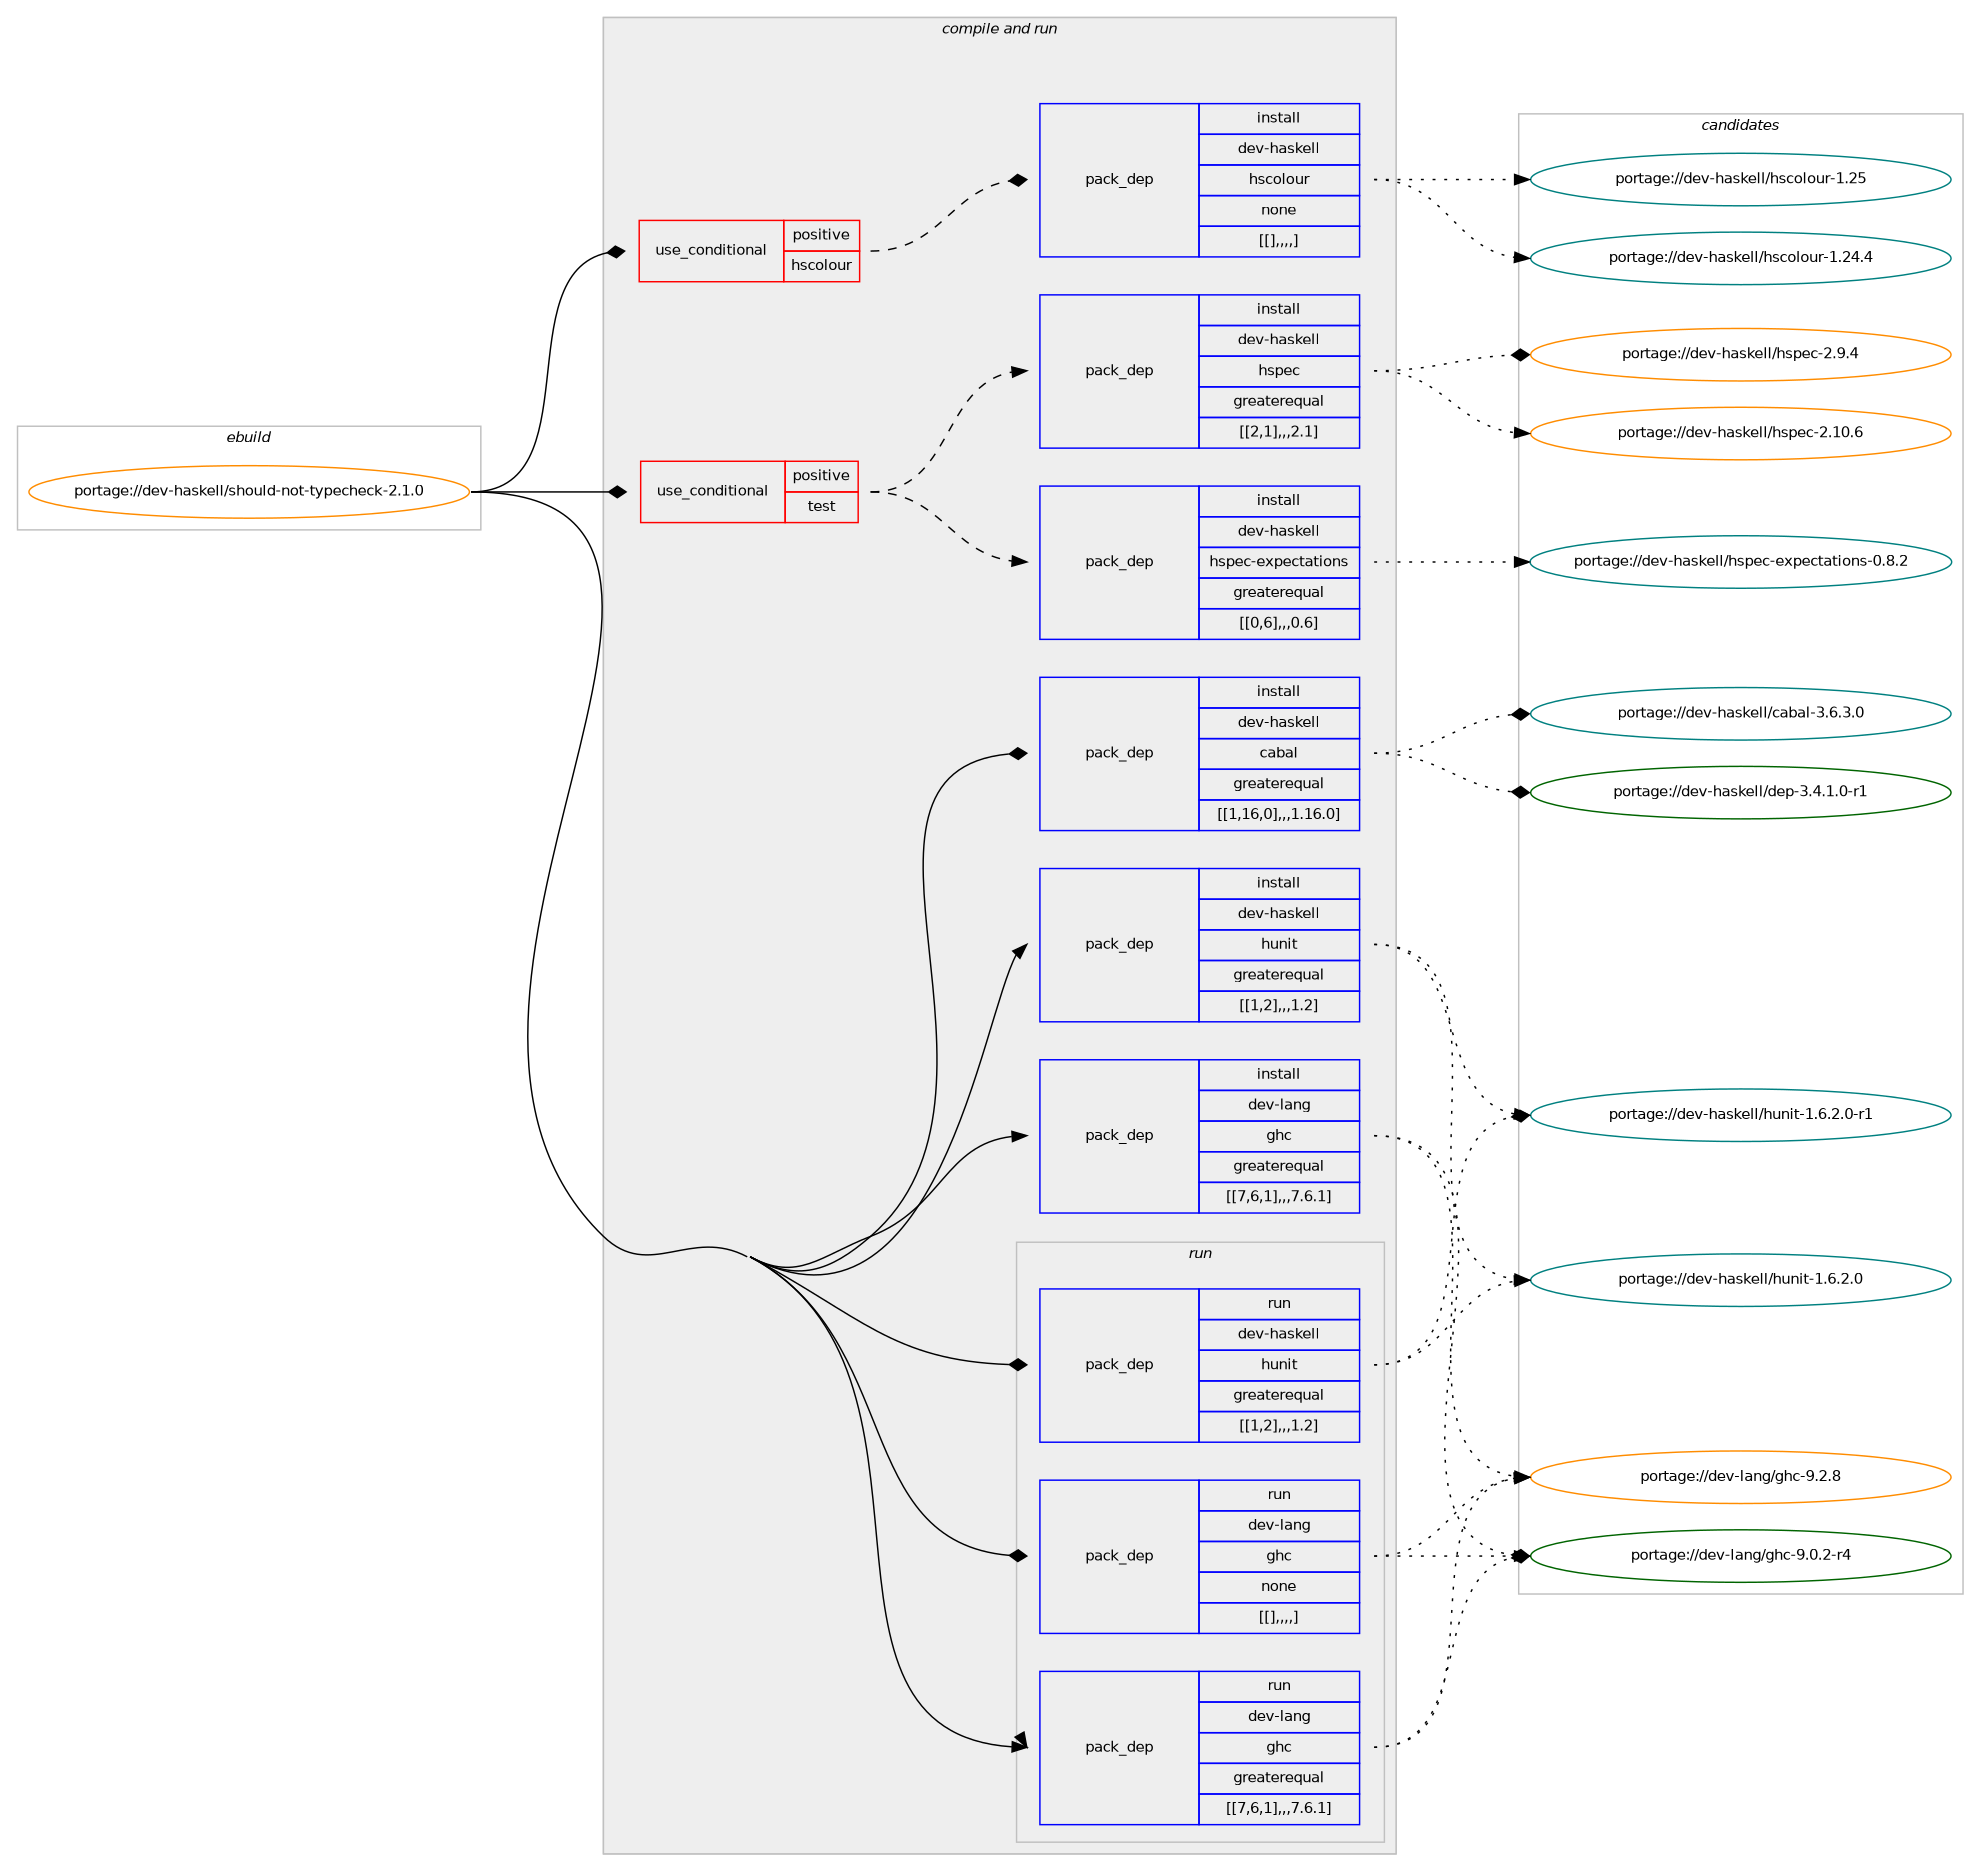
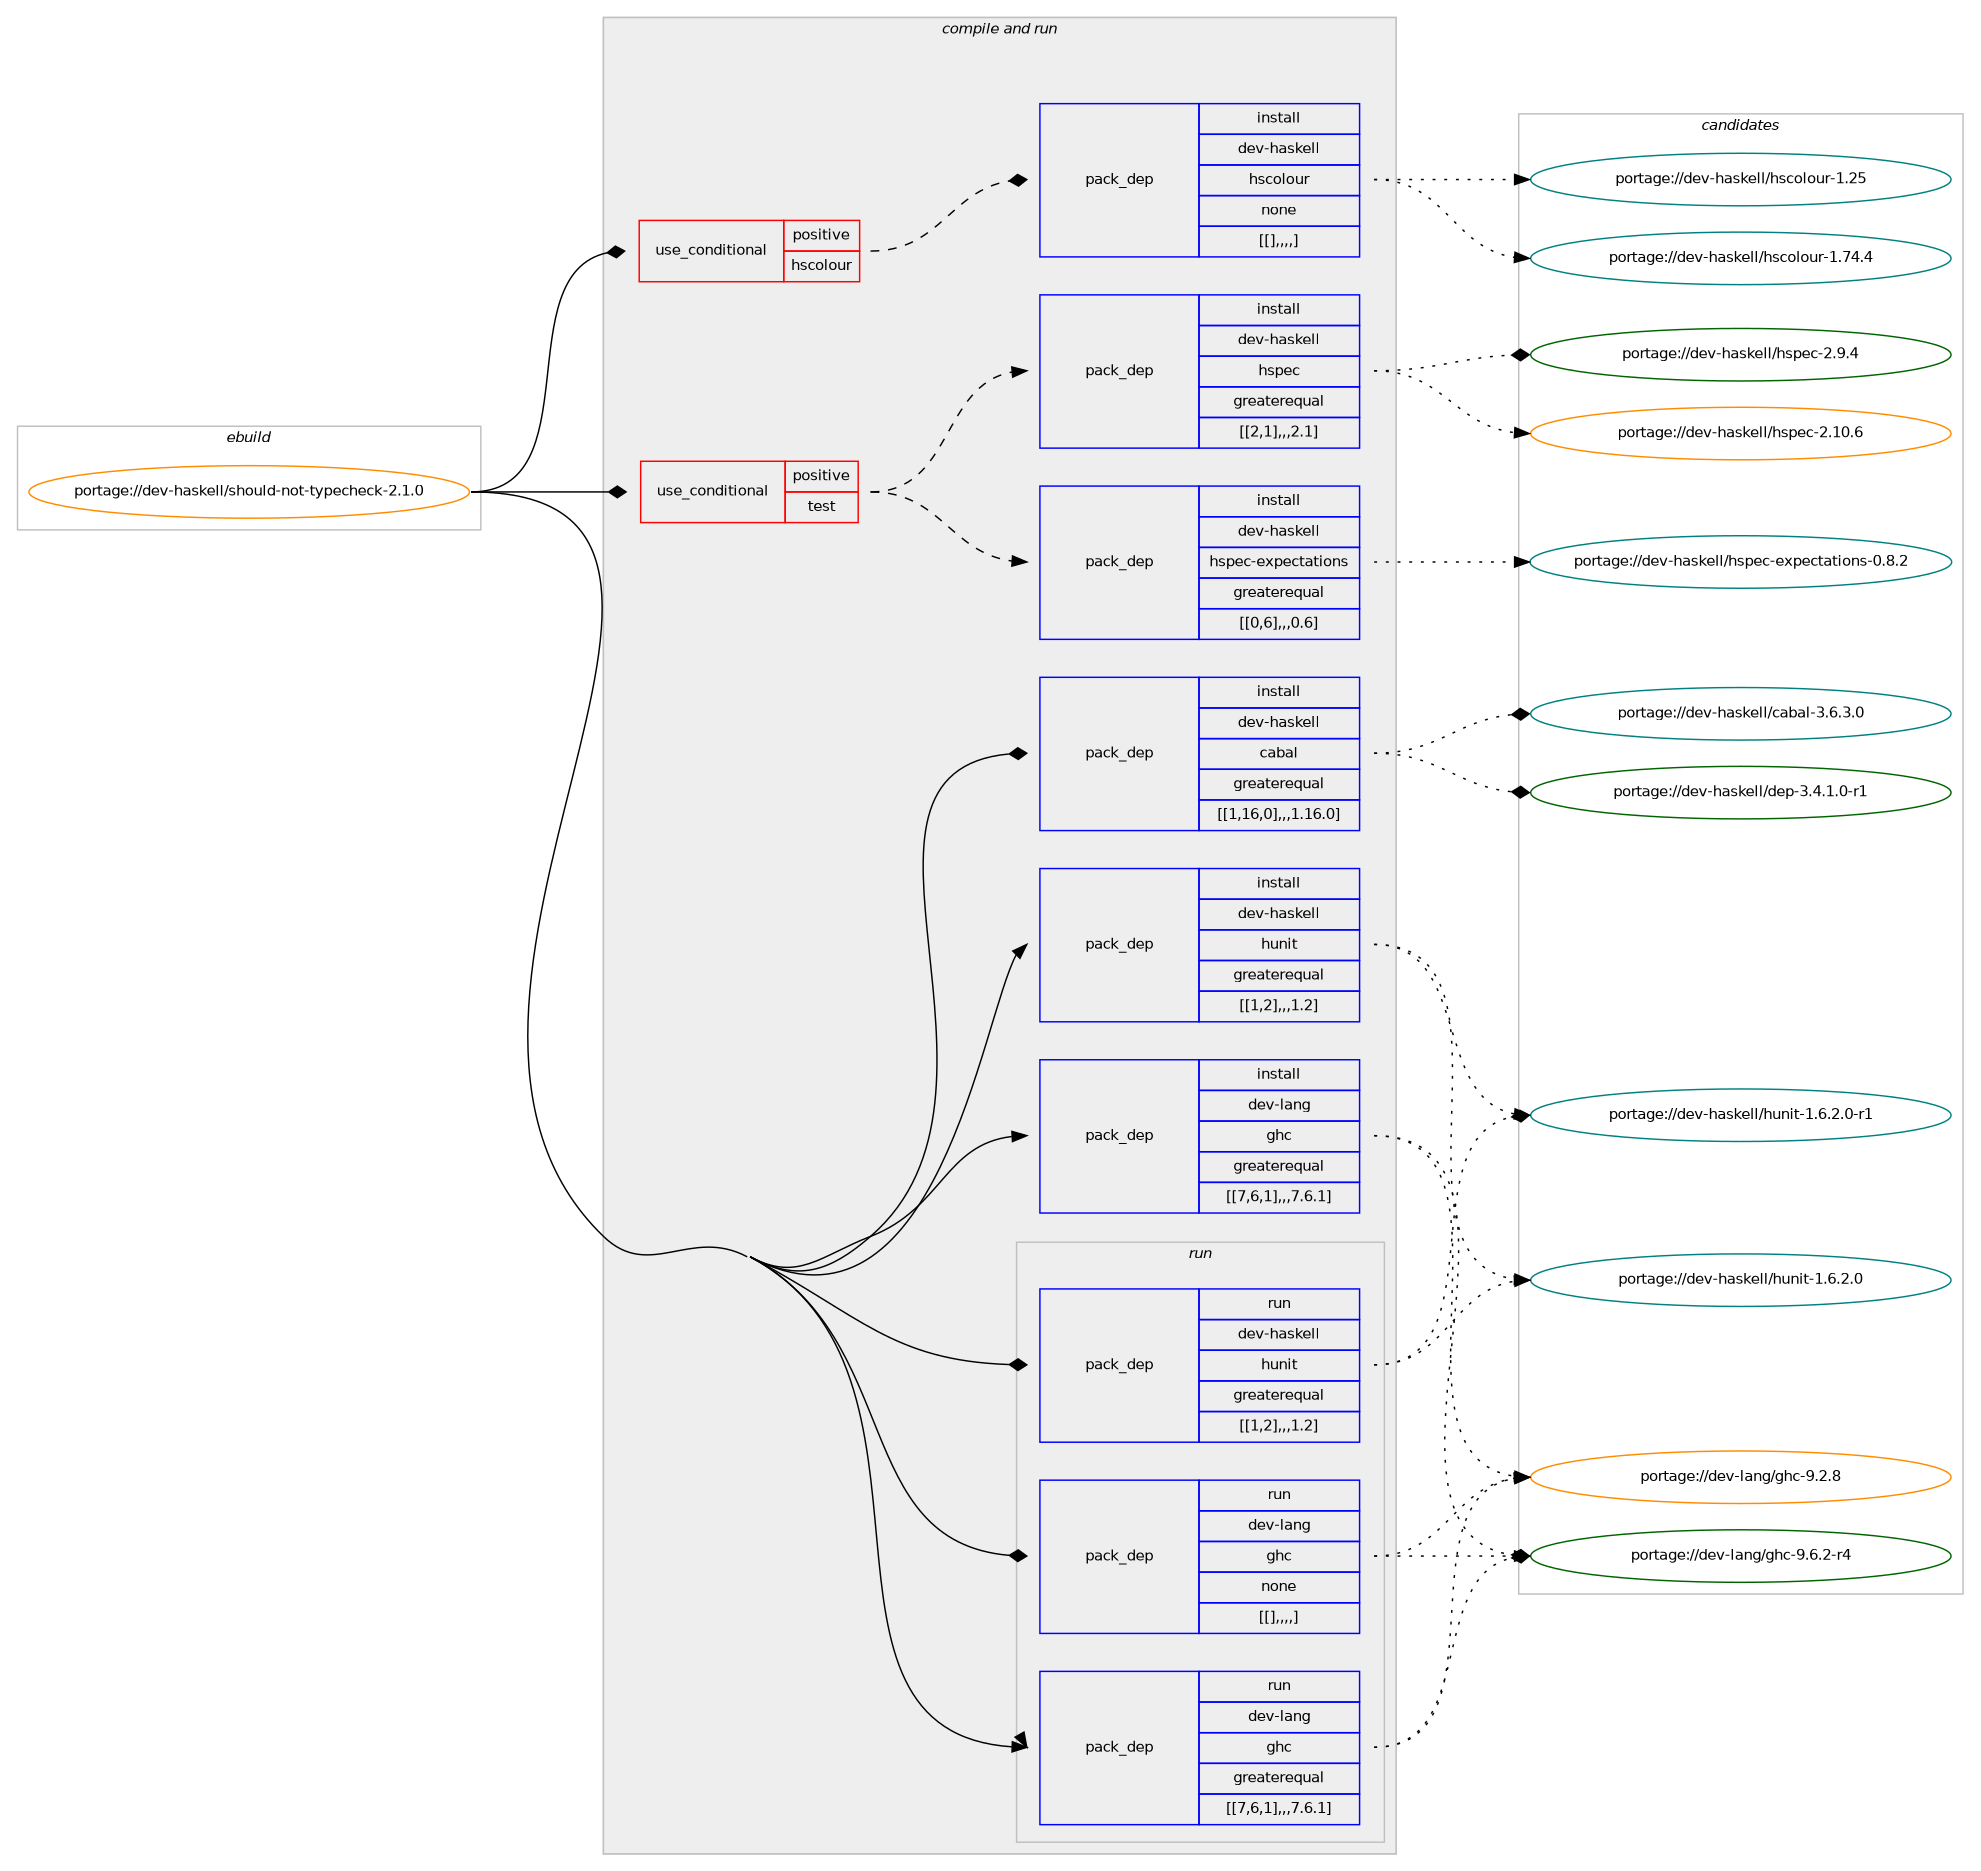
node "portage://dev-haskell/hscolour-1.24.4": label "portage://dev-haskell/hscolour-1.24.4" -> "portage://dev-haskell/hscolour-1.74.4"
node "portage://dev-haskell/hspec-2.9.4": color darkorange -> darkgreen
node "portage://dev-lang/ghc-9.0.2-r4": label "portage://dev-lang/ghc-9.0.2-r4" -> "portage://dev-lang/ghc-9.6.2-r4"
